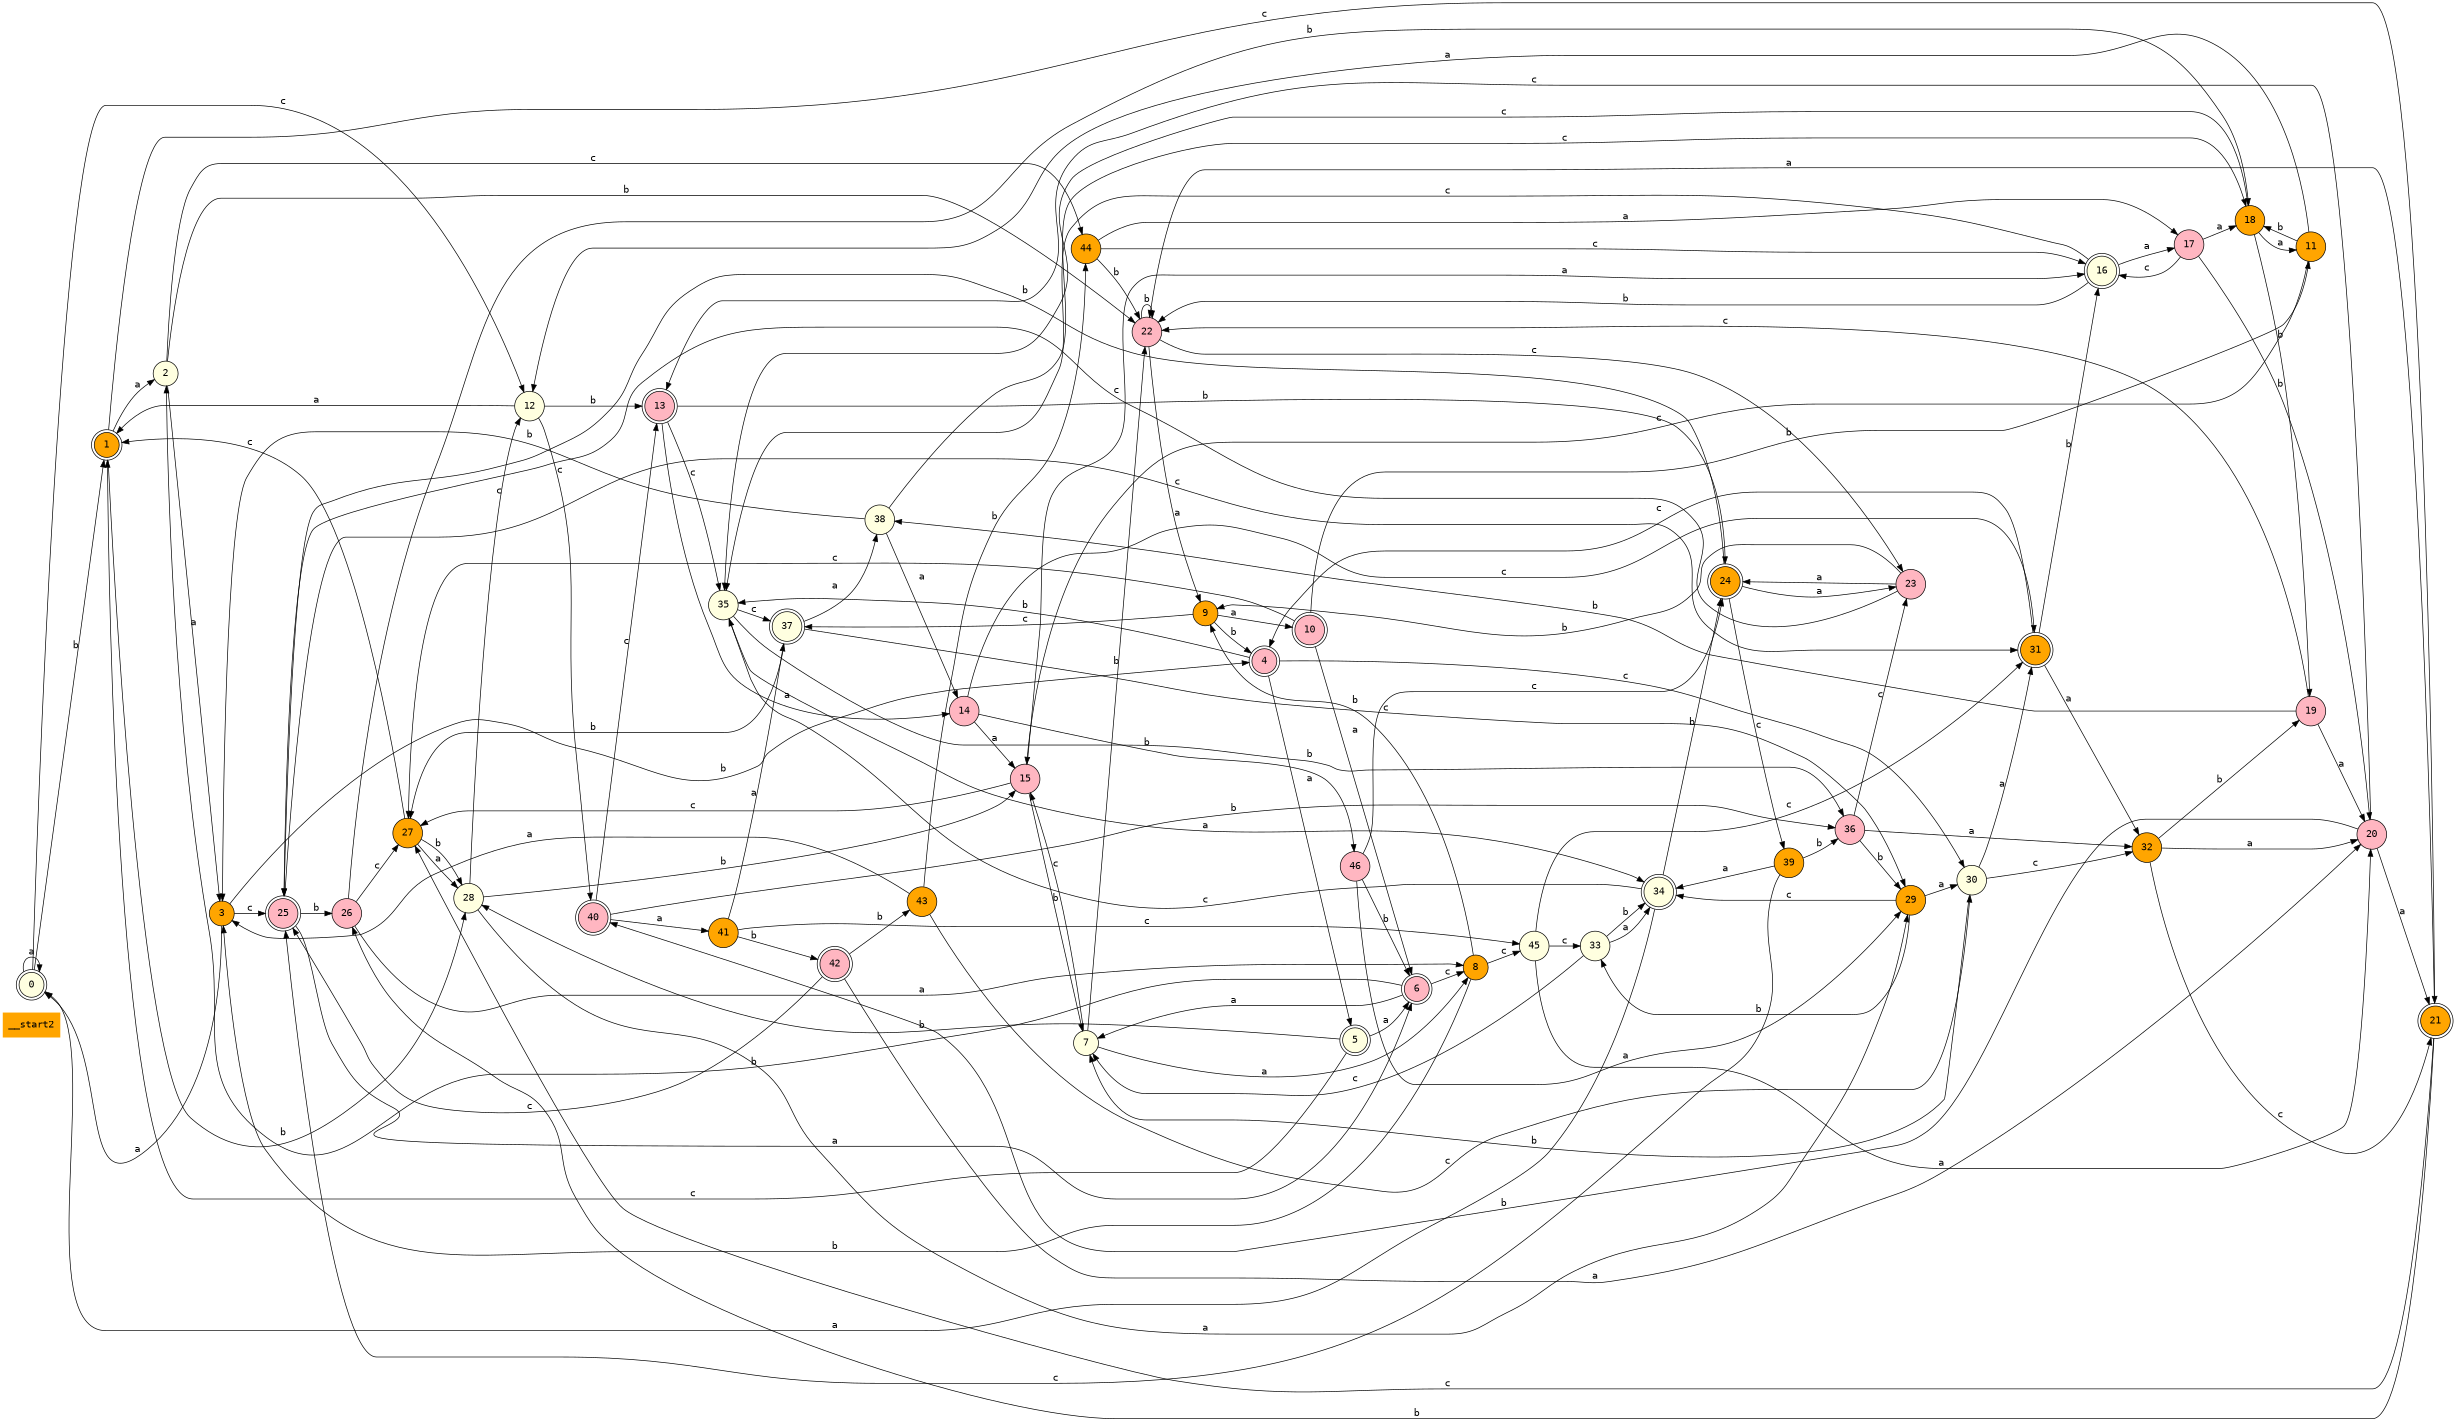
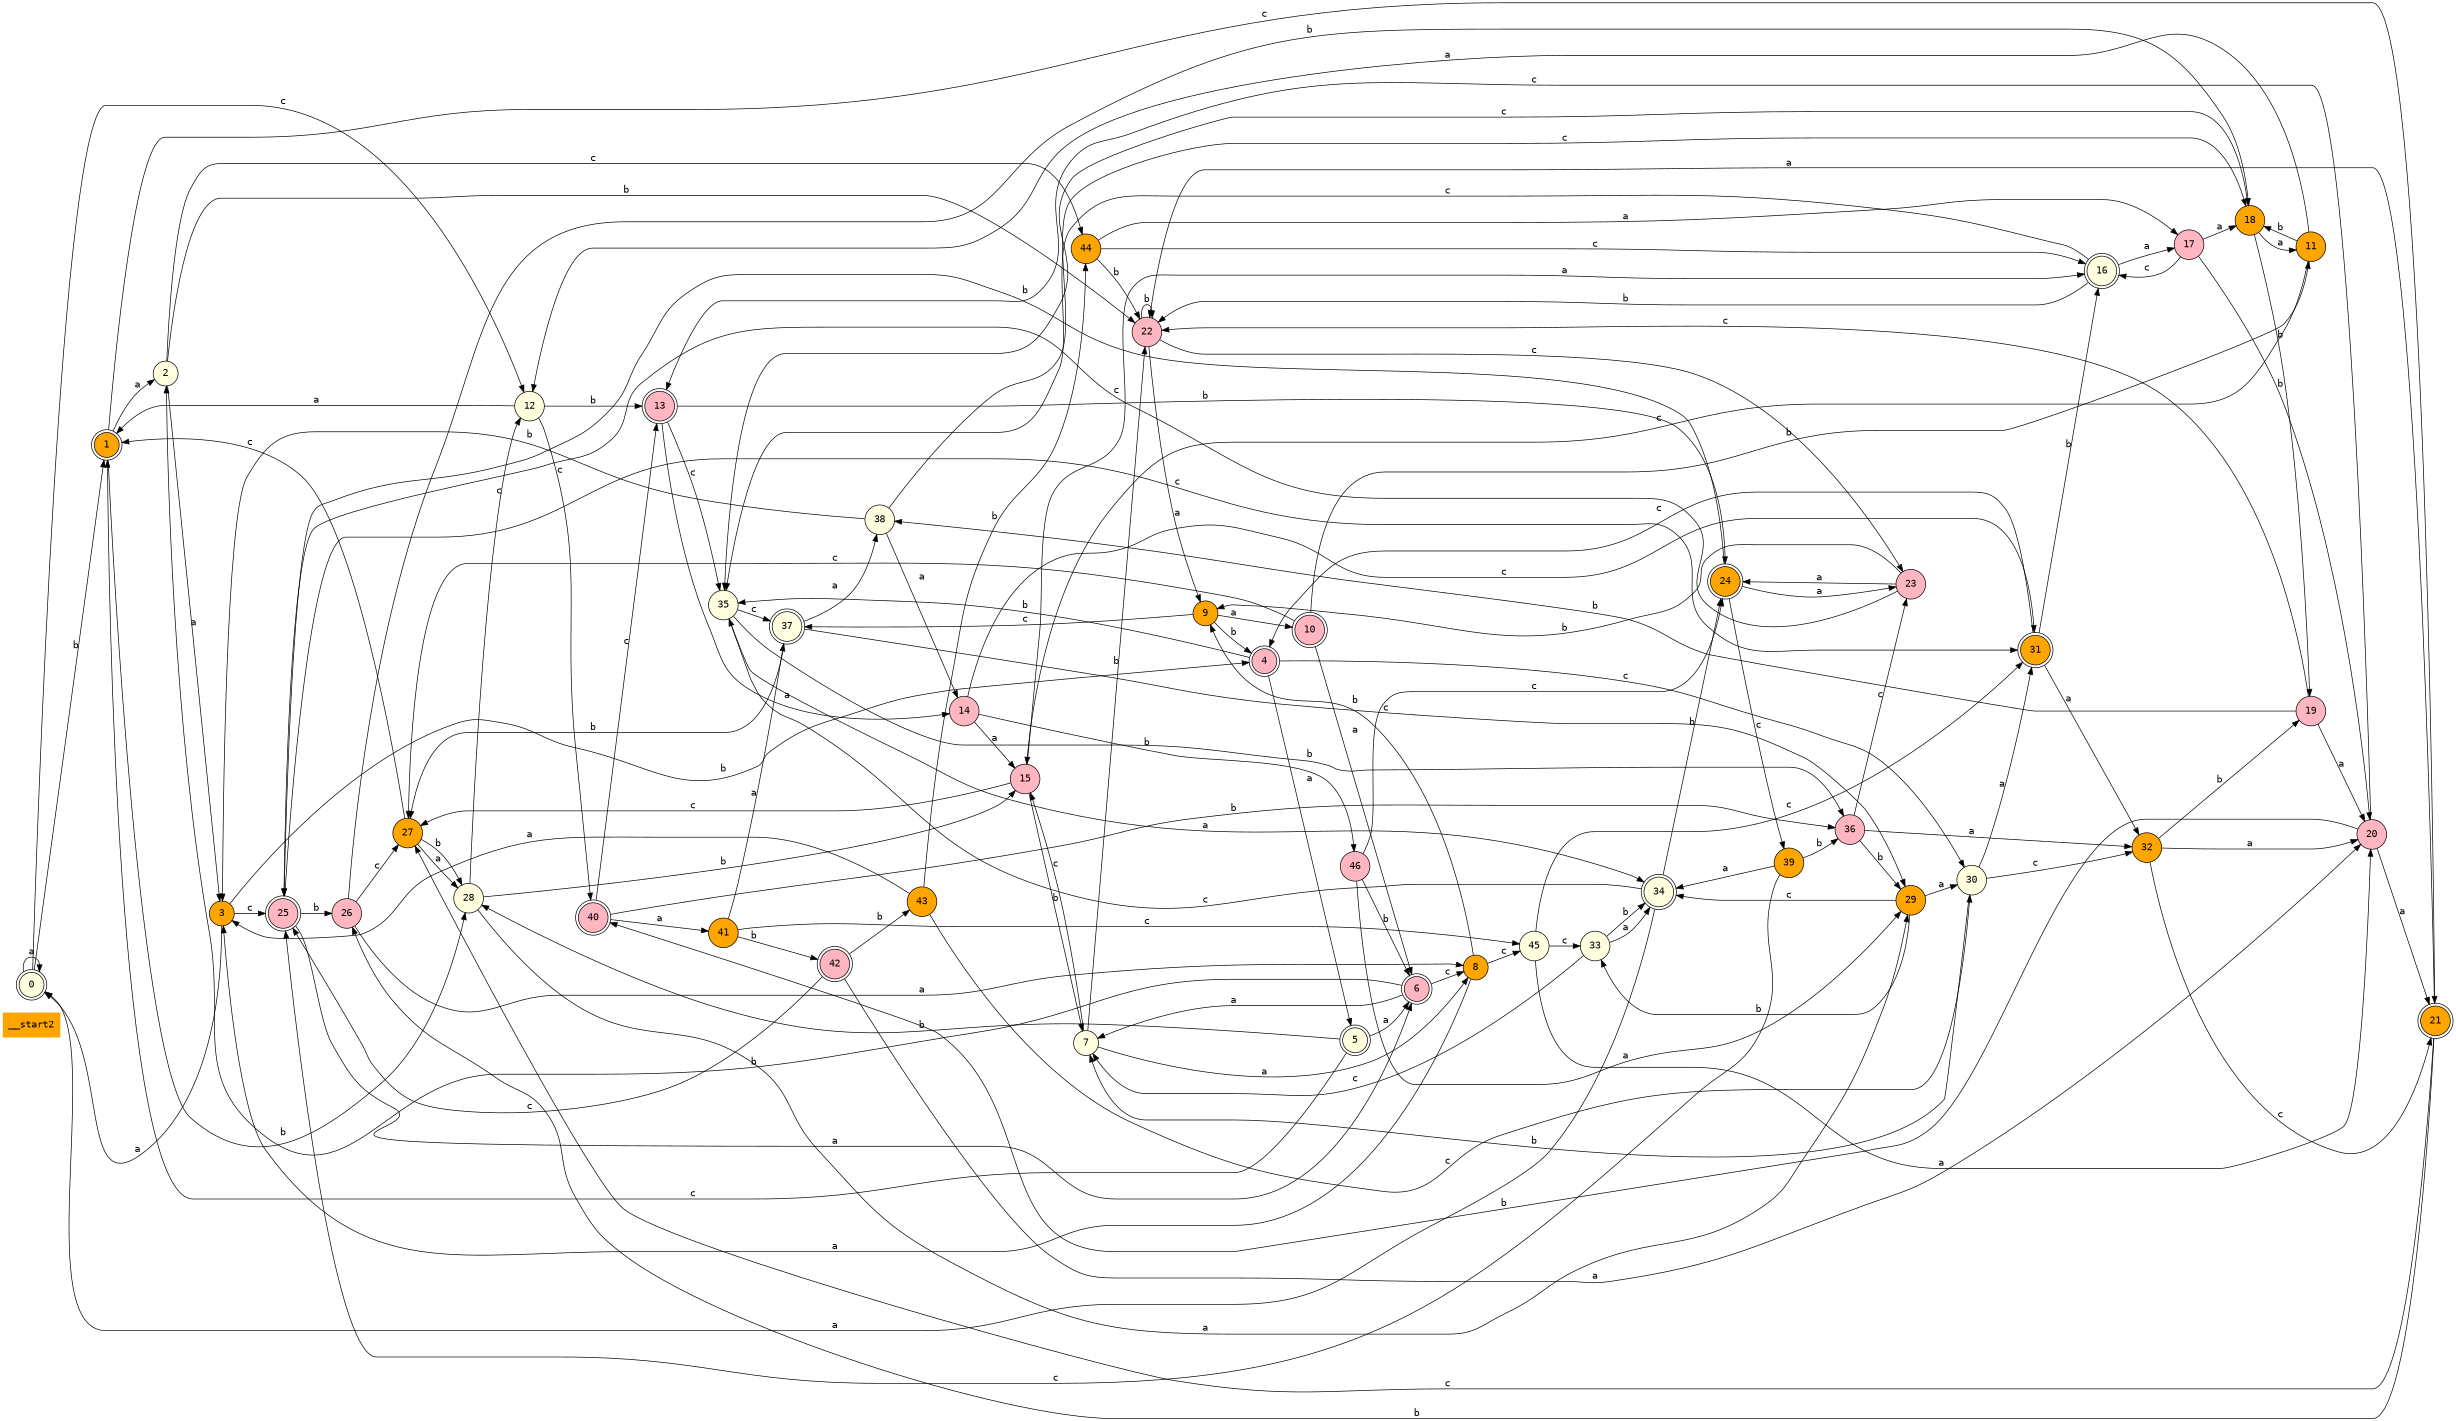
edge "8" -> "3": label "b" -> "a"
